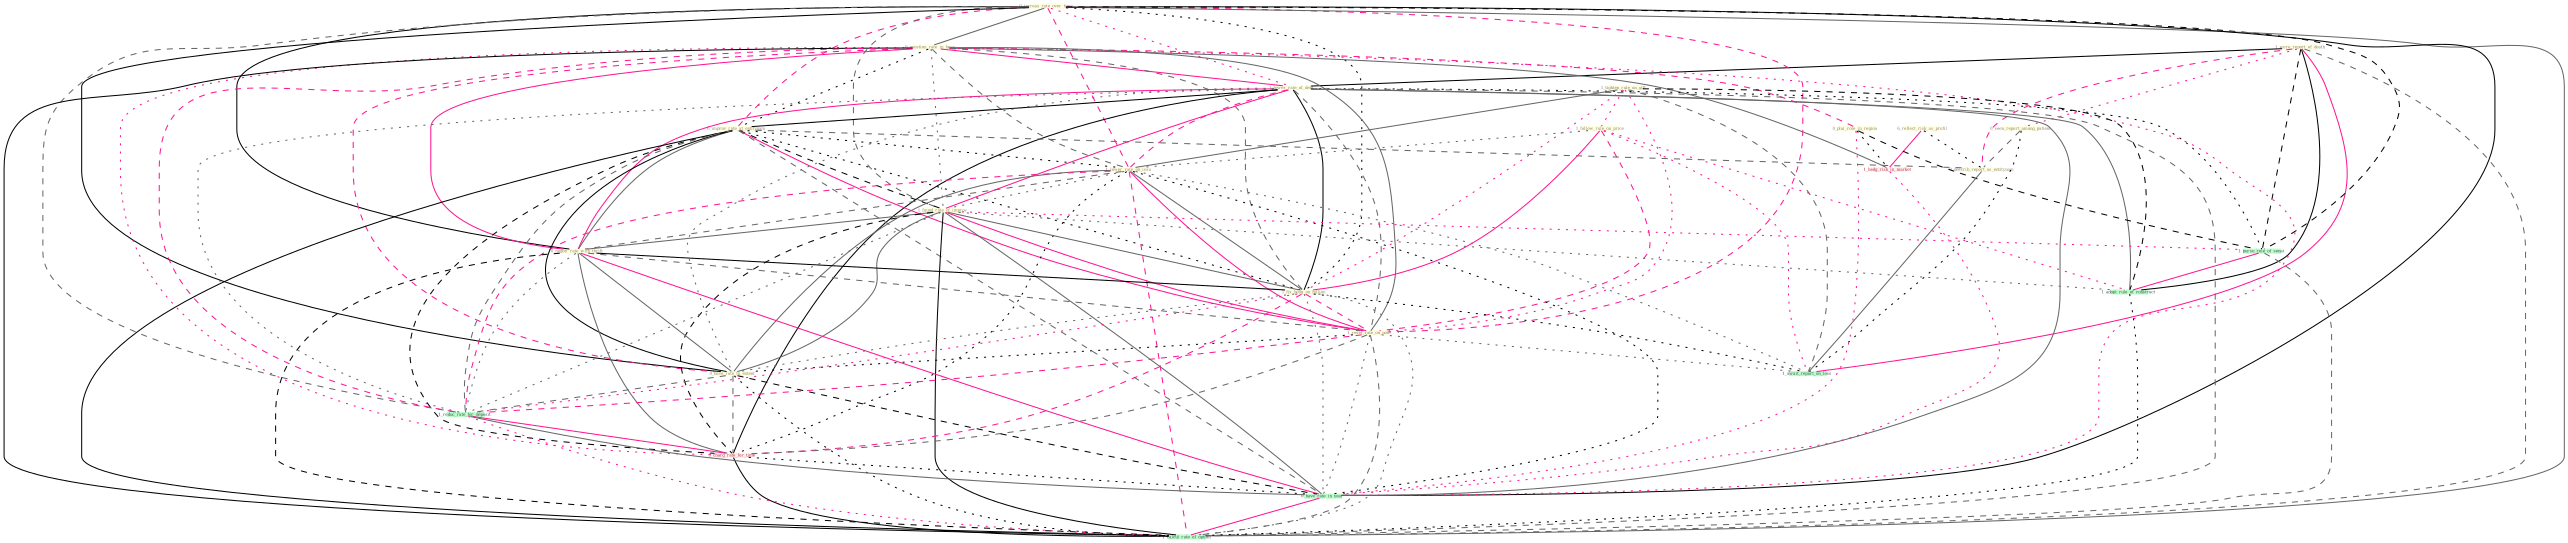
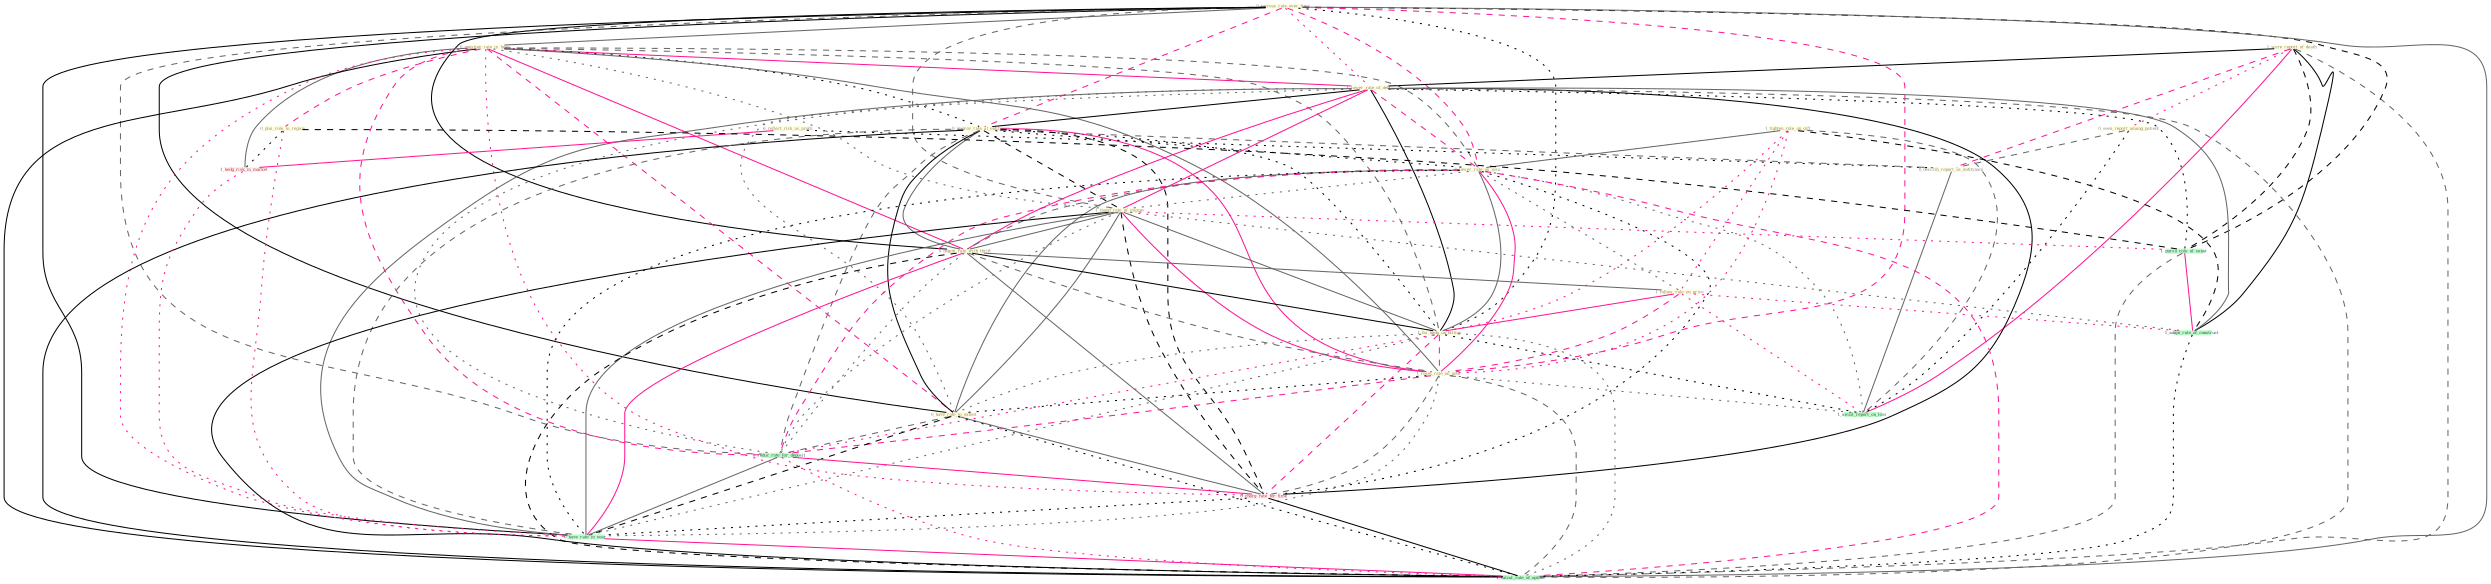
edge "1_lower_rate_of_debt" -- "1_reset_rate_on_note": removed
edge "0_negoti_rate_with_thrift" -- "0_have_rate_to_extent": now "0_negoti_rate_with_thrift" -- "1_follow_rule_on_price"
edge "0_have_rate_to_extent" -- "0_charg_rate_for_time": style dashed -> solid
